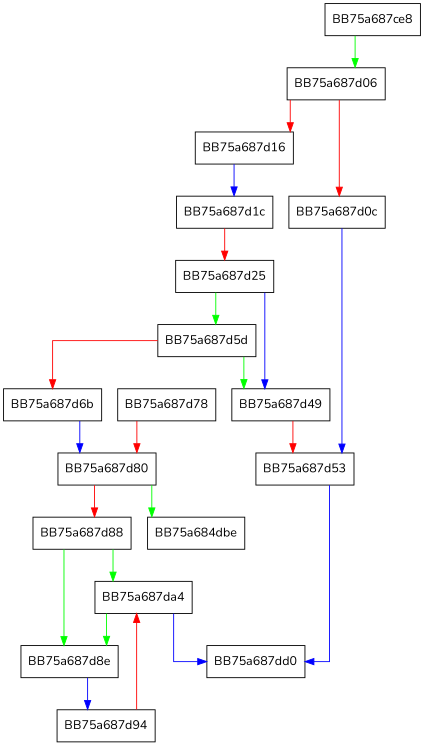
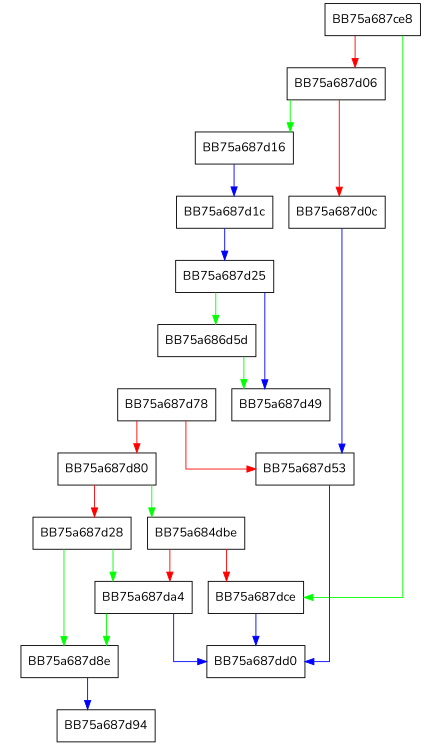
edge "BB75a687ce8" -> "BB75a687d06": color green -> red
edge "BB75a687d06" -> "BB75a687d16": color red -> green
edge "BB75a687d1c" -> "BB75a687d25": color red -> blue
node "BB75a687d5d": label "BB75a687d5d" -> "BB75a686d5d"
node "BB75a687d6b": removed
edge "BB75a687d49" -> "BB75a687d53": now "BB75a687d78" -> "BB75a687d53"
node "BB75a687d88": label "BB75a687d88" -> "BB75a687d28"
node "BB75a687dce": added
edge "BB75a687d94" -> "BB75a687da4": now "BB75a684dbe" -> "BB75a687da4"
